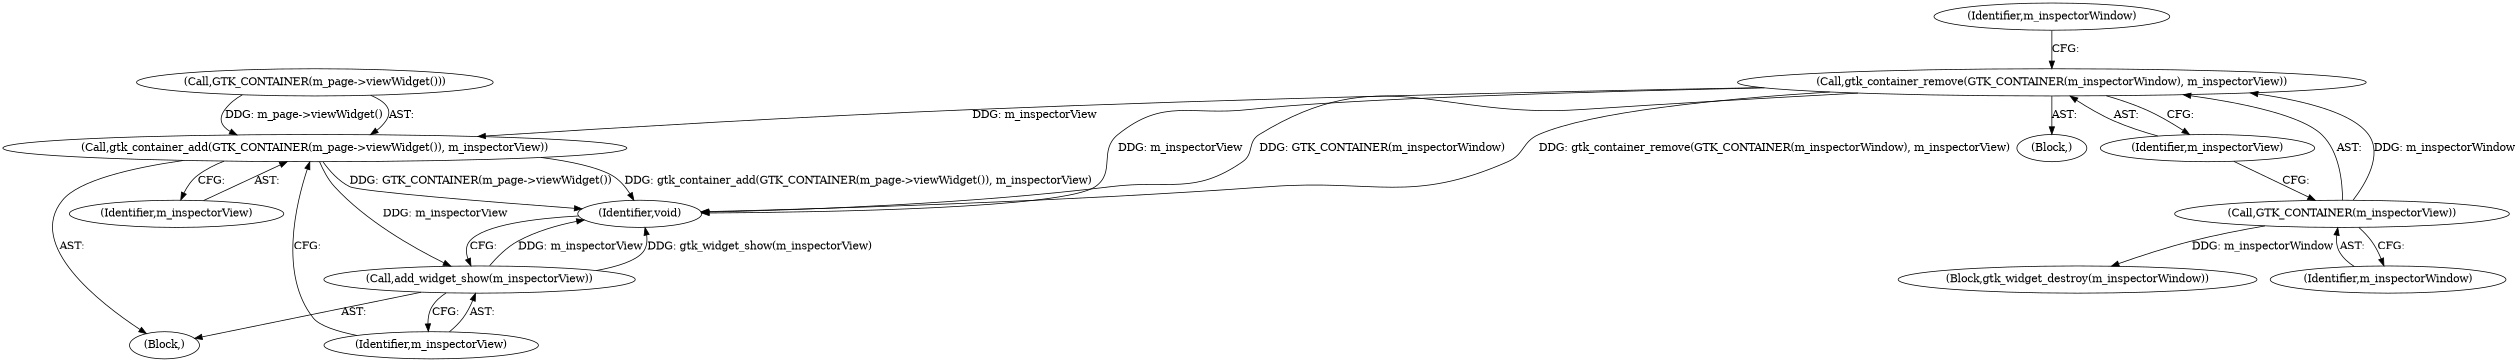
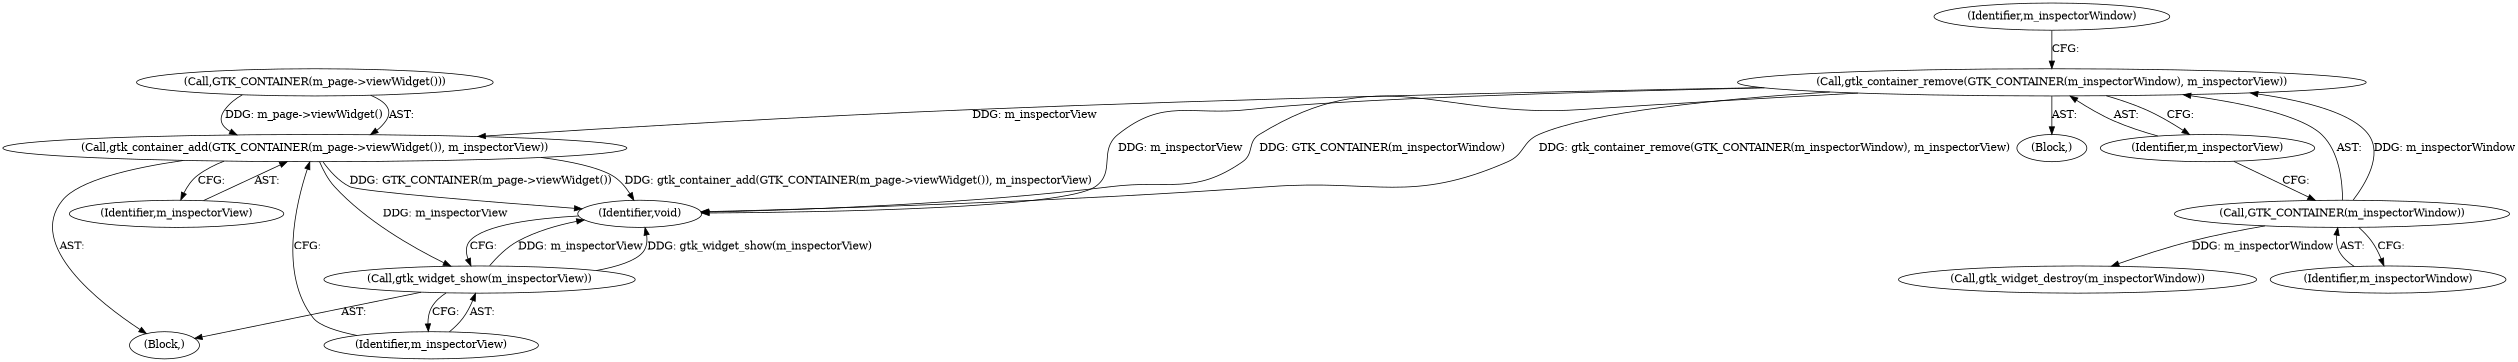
node "(Call,GTK_CONTAINER(m_inspectorView))": label "(Call,GTK_CONTAINER(m_inspectorView))" -> "(Call,GTK_CONTAINER(m_inspectorWindow))"
node "(Call,add_widget_show(m_inspectorView))": label "(Call,add_widget_show(m_inspectorView))" -> "(Call,gtk_widget_show(m_inspectorView))"
node "(Block,gtk_widget_destroy(m_inspectorWindow))": label "(Block,gtk_widget_destroy(m_inspectorWindow))" -> "(Call,gtk_widget_destroy(m_inspectorWindow))"
